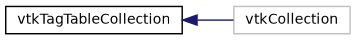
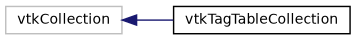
edge "vtkCollection" -> "vtkTagTableCollection": reversed
